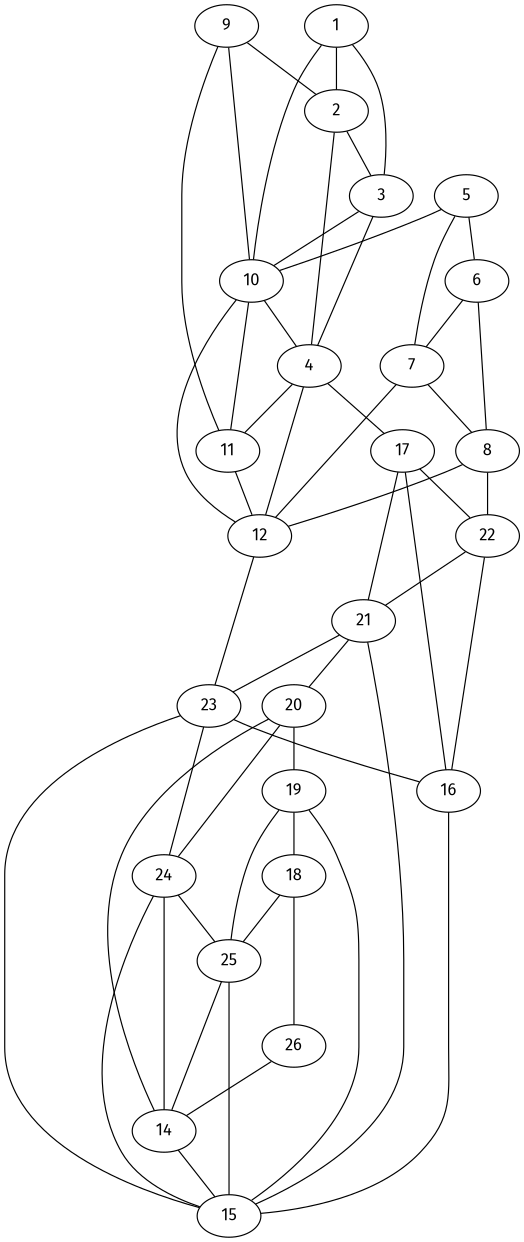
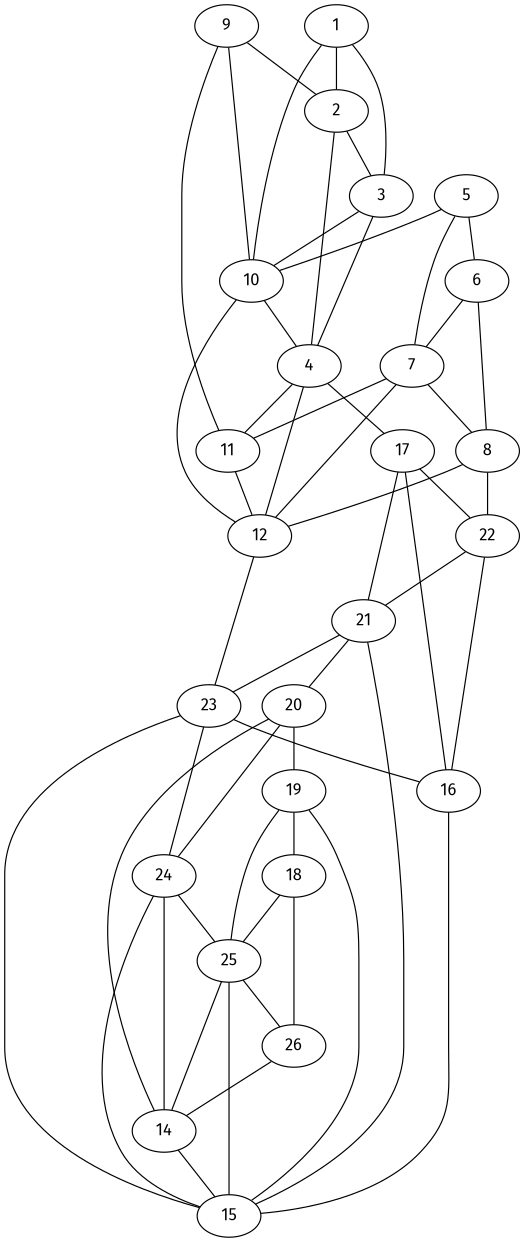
edge "10" -- "11": now "7" -- "11"
edge "25" -- "26": added
